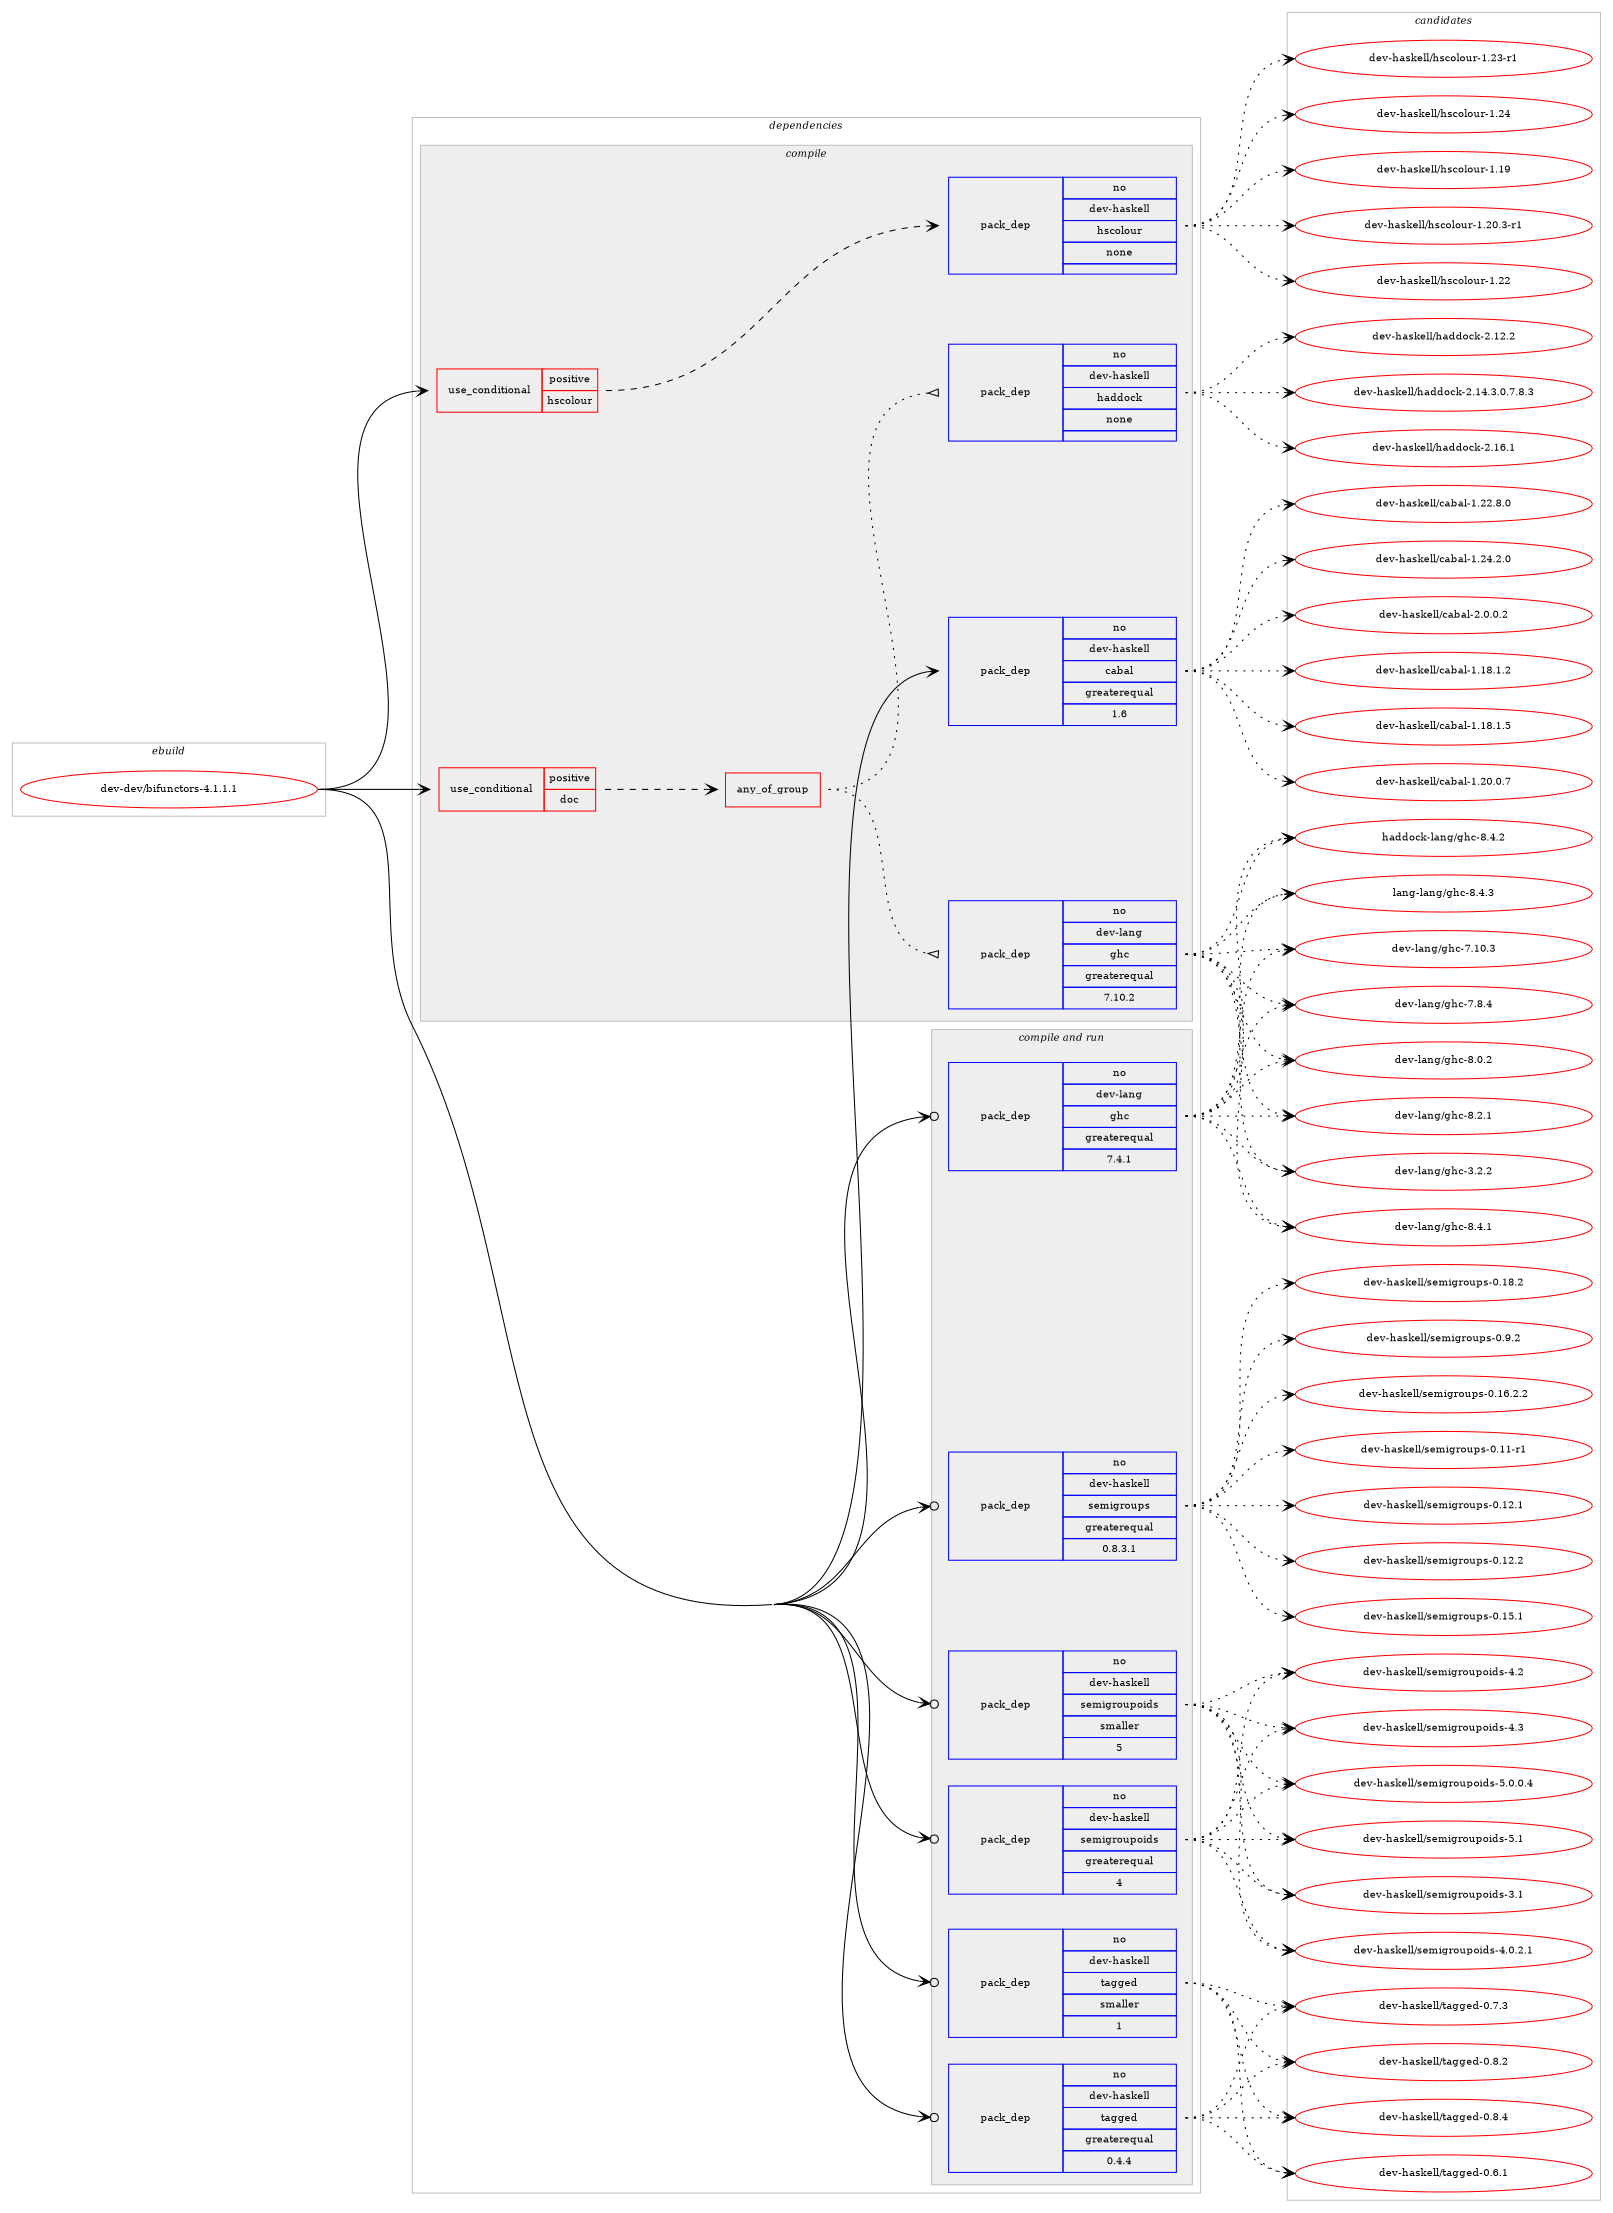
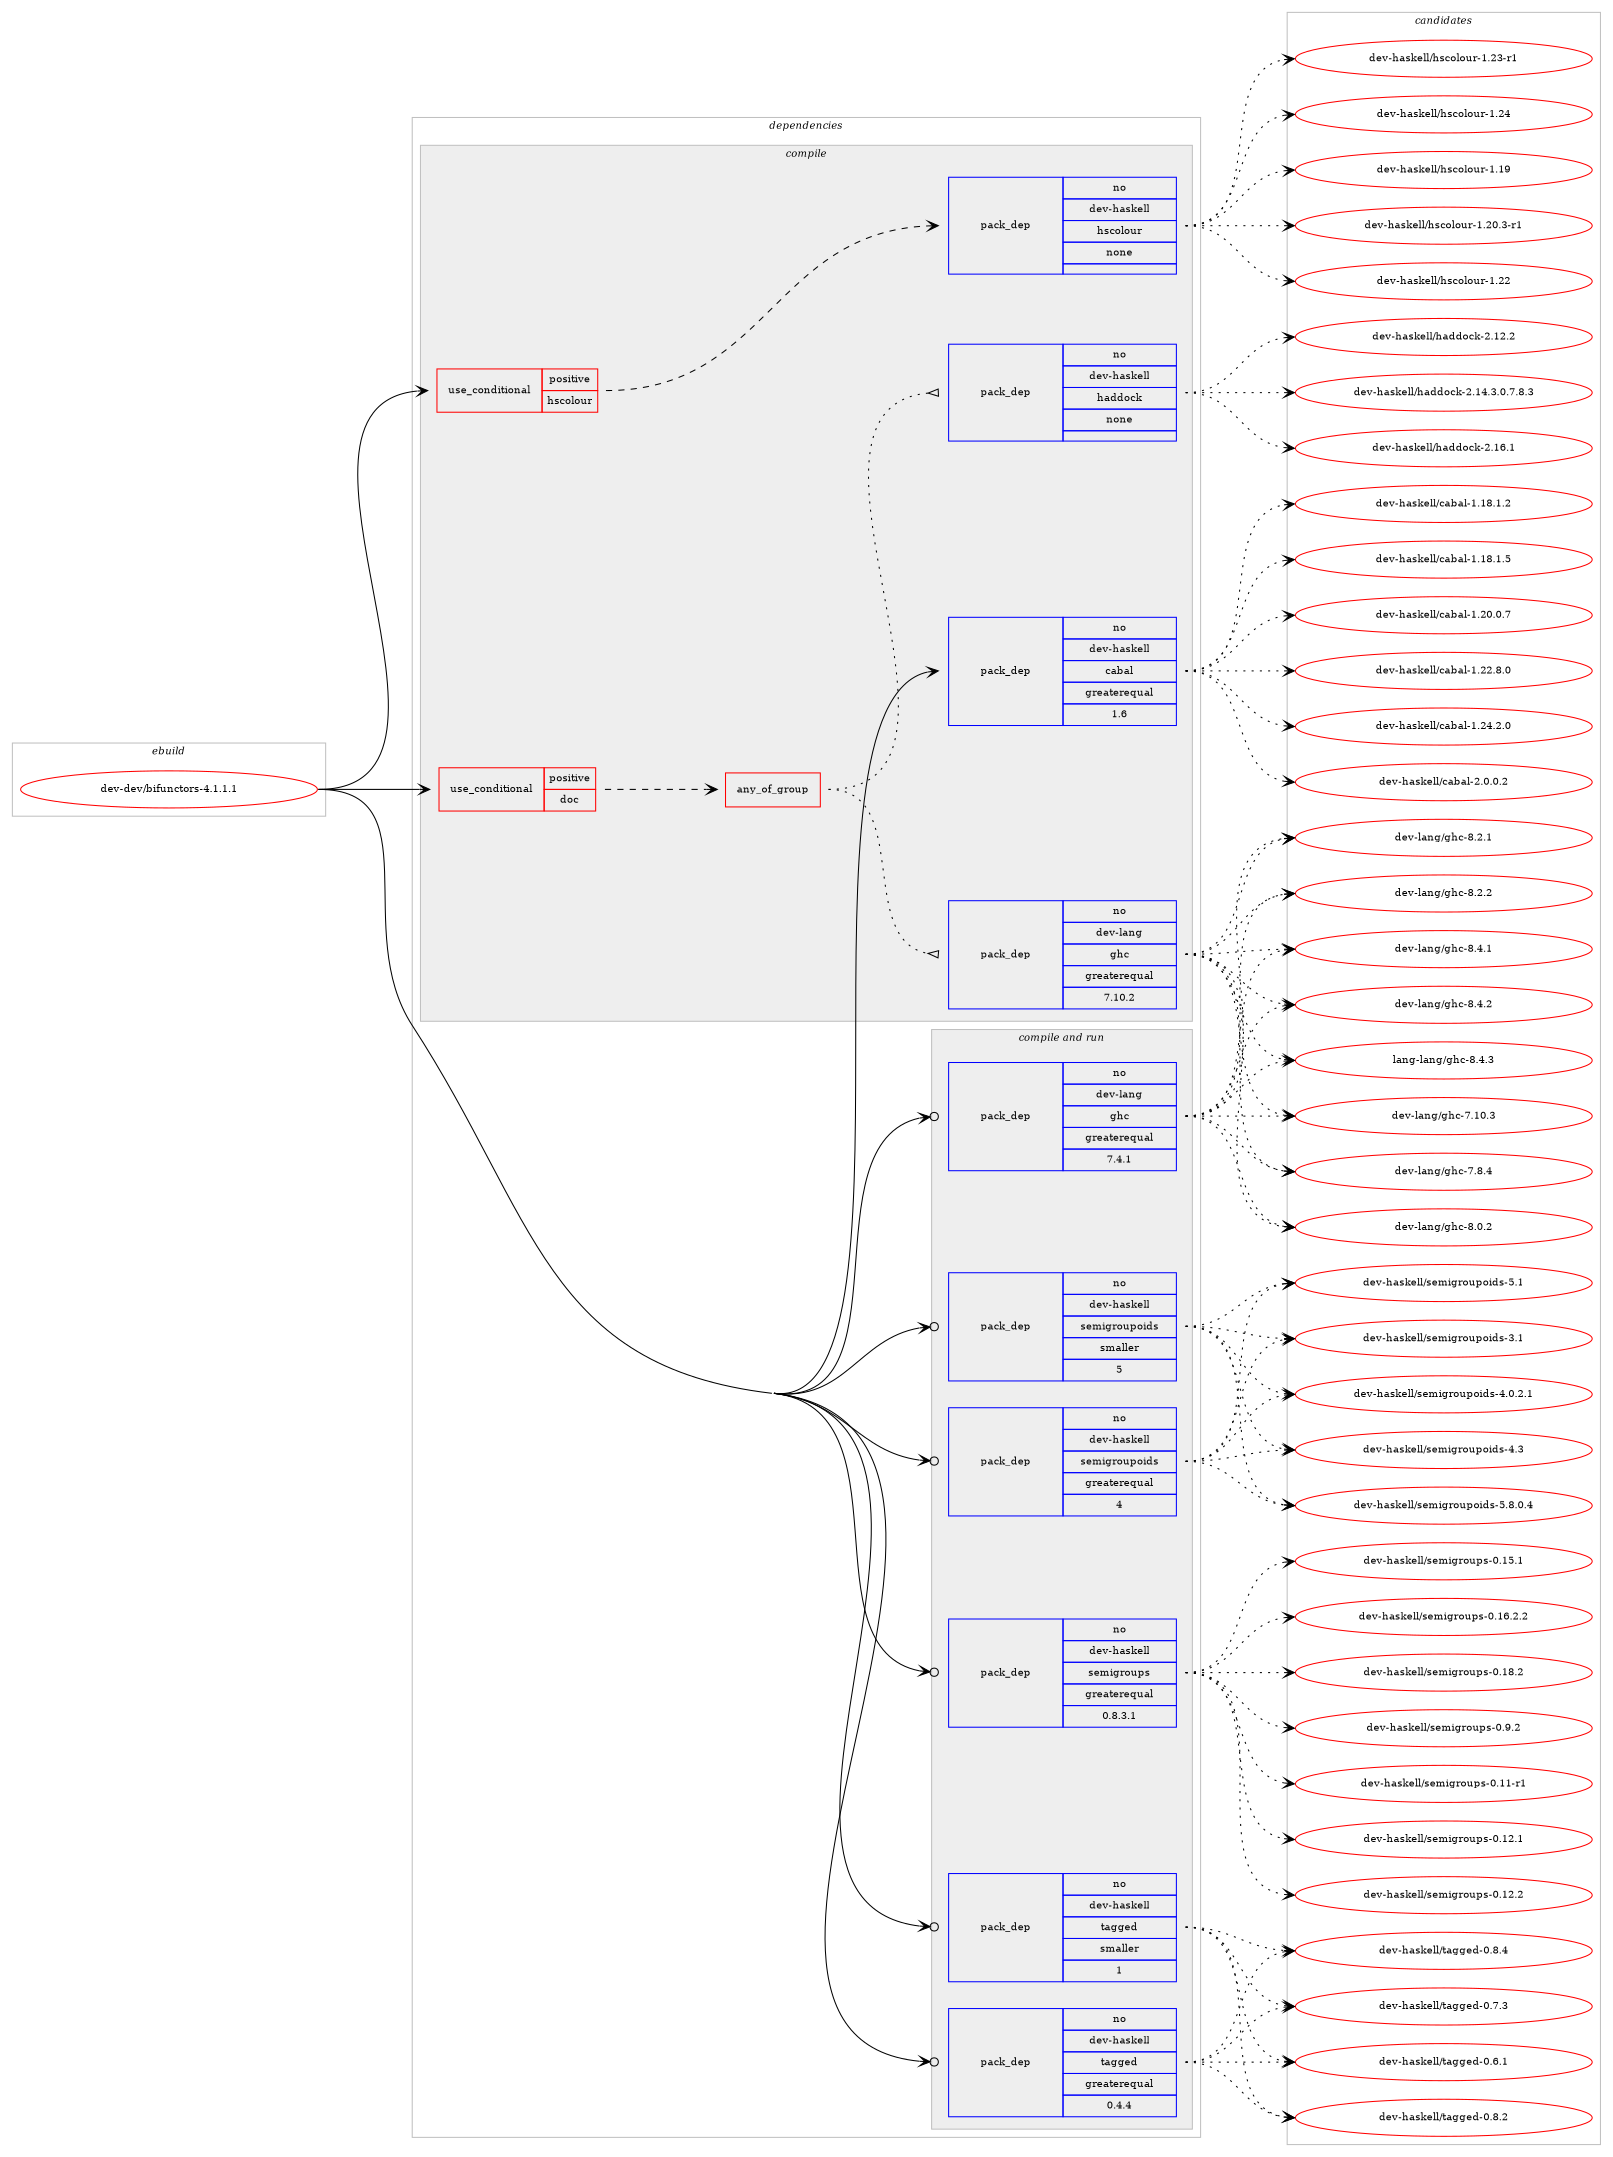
node "haddock-lang/ghc-8.4.2": label "haddock-lang/ghc-8.4.2" -> "dev-lang/ghc-8.4.2"
node "dev-lang/ghc-3.2.2": label "dev-lang/ghc-3.2.2" -> "dev-lang/ghc-8.2.2"
node "dev-haskell/semigroupoids-4.2": removed
node "dev-haskell/semigroupoids-5.0.0.4": label "dev-haskell/semigroupoids-5.0.0.4" -> "dev-haskell/semigroupoids-5.8.0.4"
